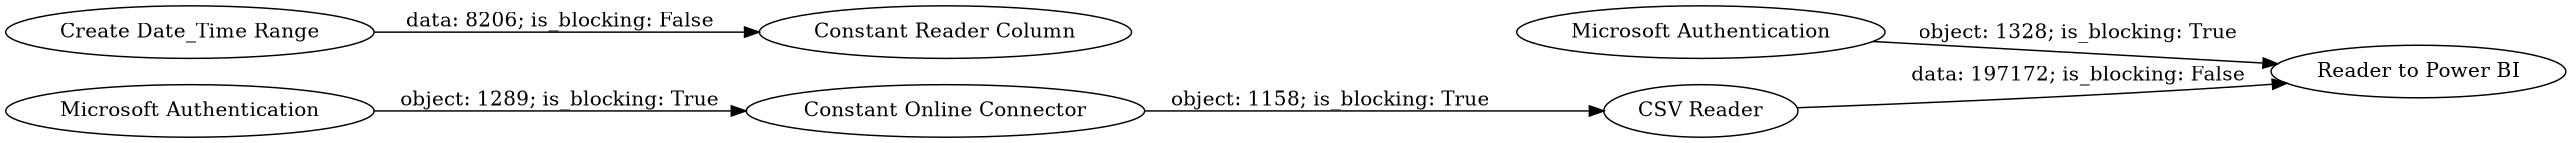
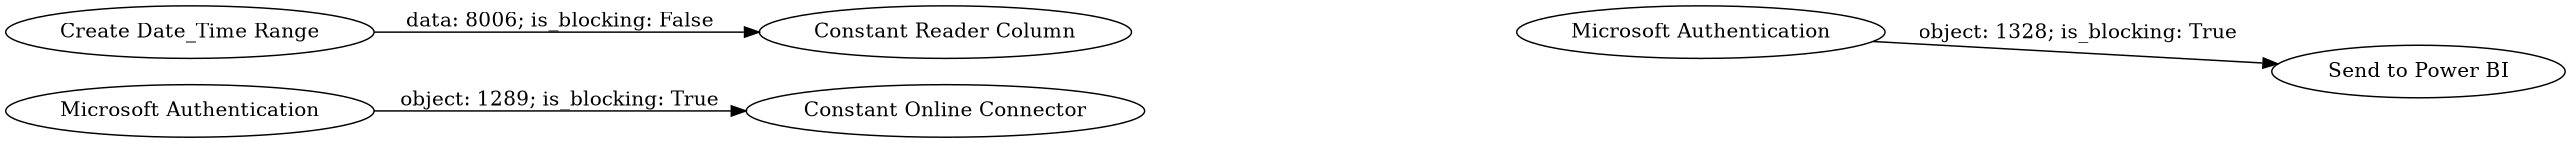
edge "Create Date_Time Range" -> "Constant Reader Column": label "data: 8206; is_blocking: False" -> "data: 8006; is_blocking: False"
node "Reader to Power BI": label "Reader to Power BI" -> "Send to Power BI"
node "CSV Reader": removed
